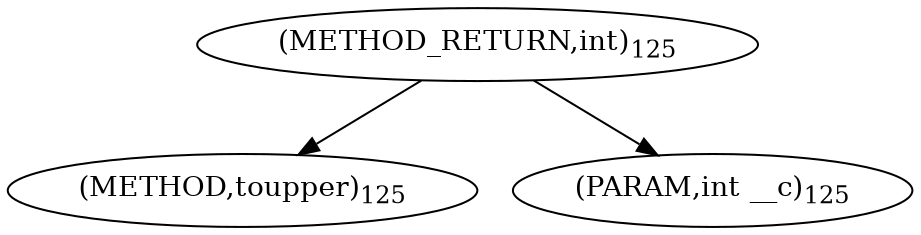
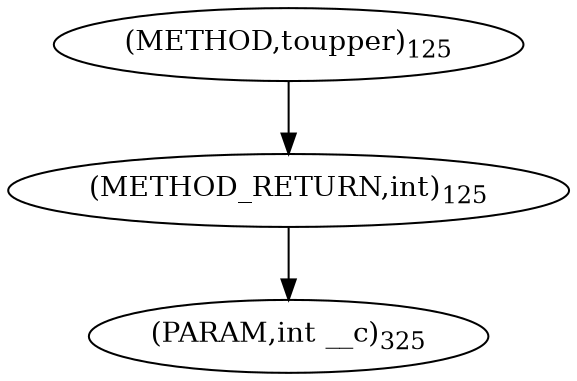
edge "(METHOD_RETURN,int)" -> "(METHOD,toupper)": reversed
node "(PARAM,int __c)": text "125" -> "325"
